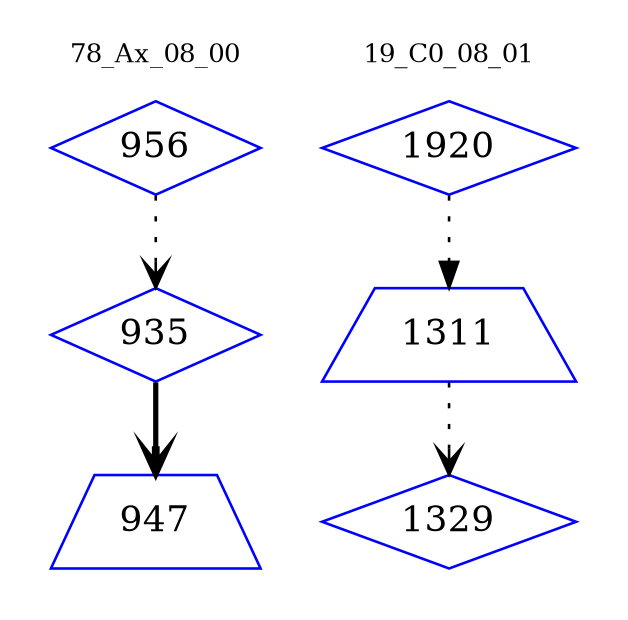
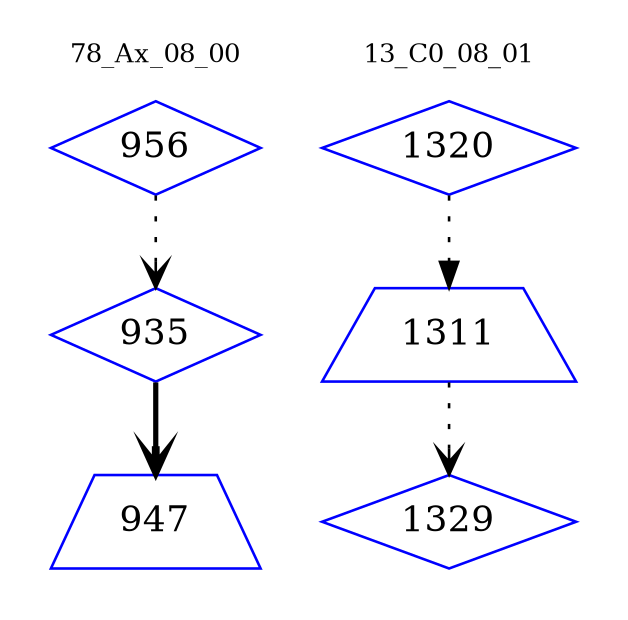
cluster "19_C0_08_01": label "19_C0_08_01" -> "13_C0_08_01"
node "1920": label "1920" -> "1320"
